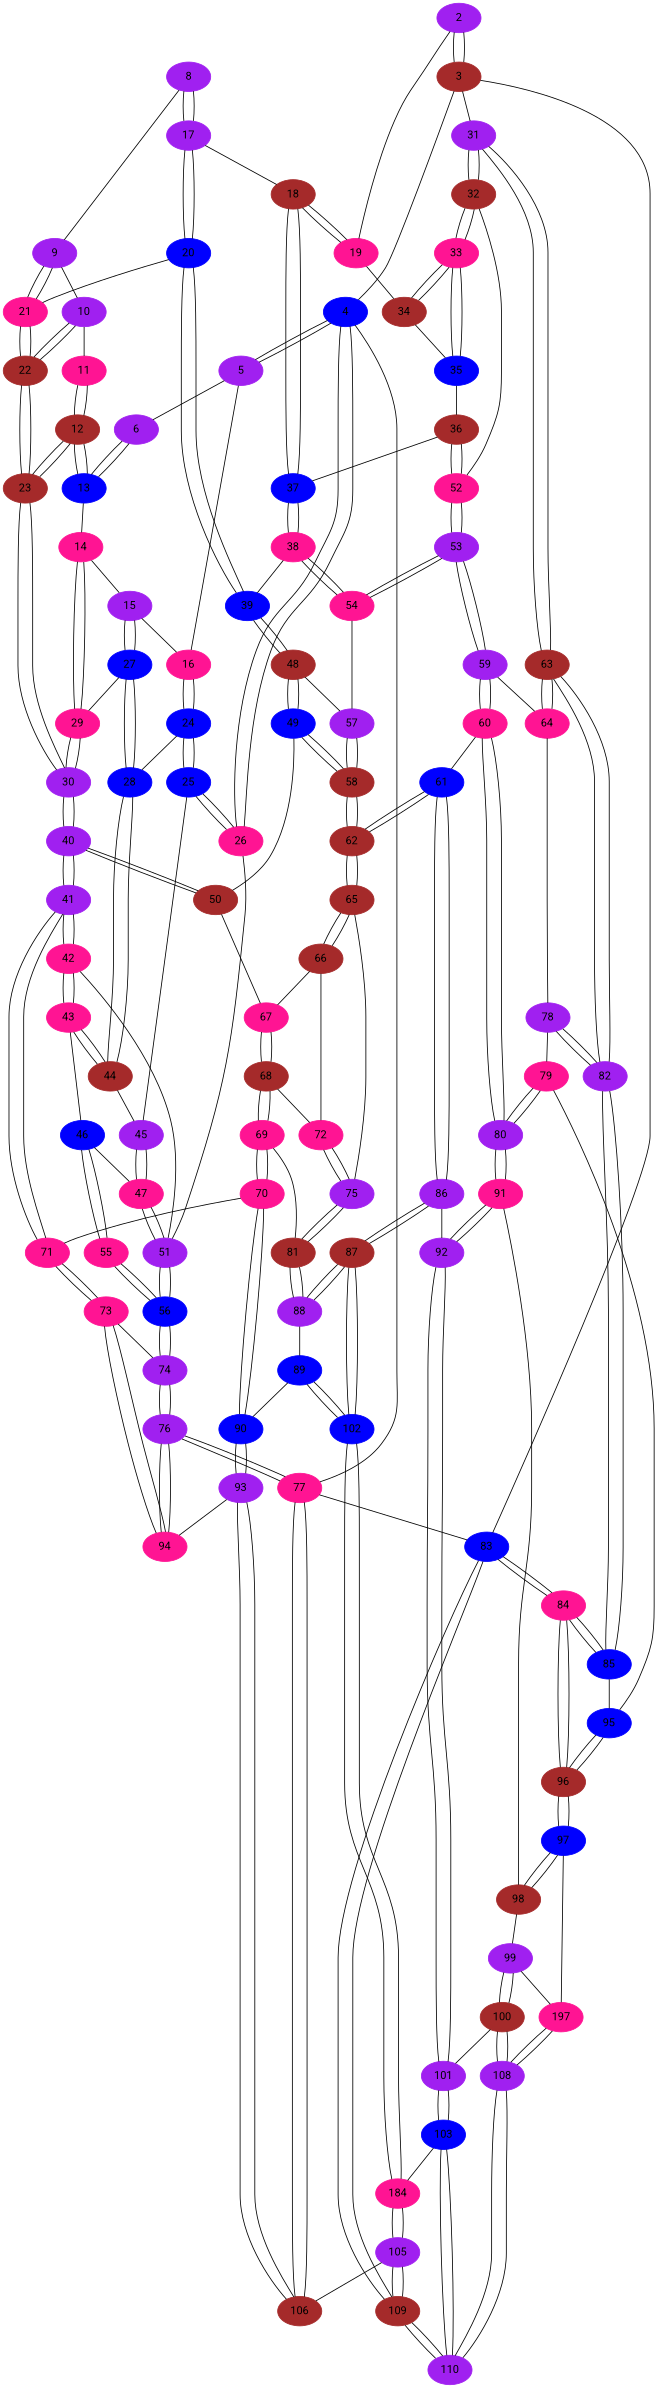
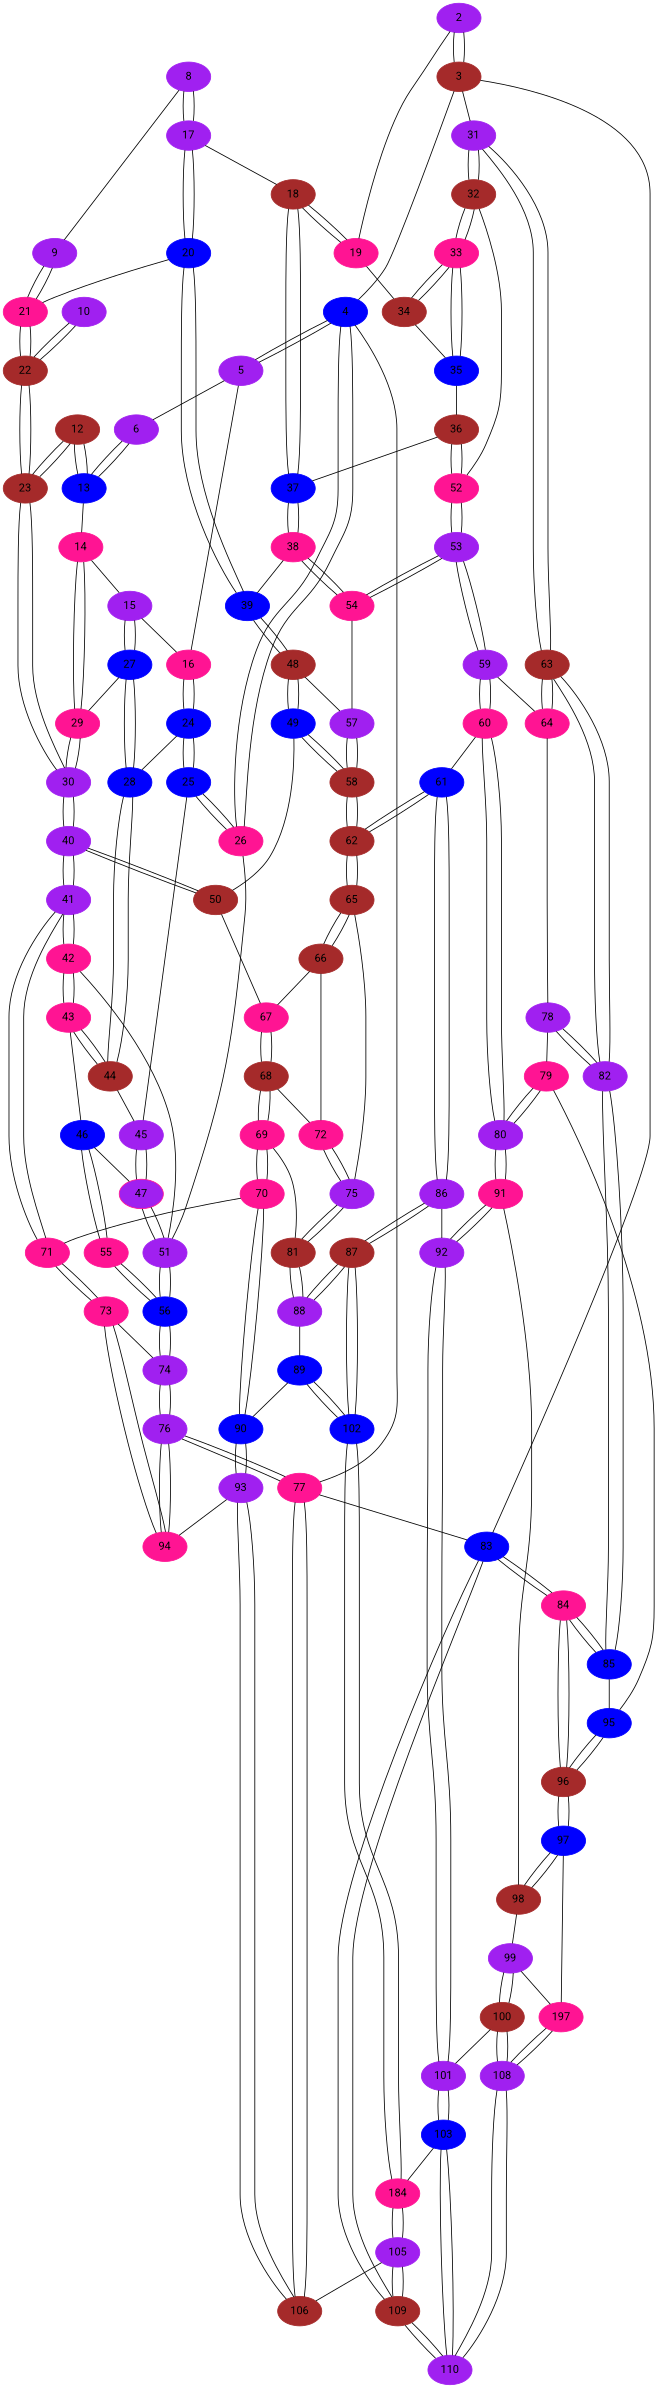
edge "9" -- "10": removed
node "11": removed
node "47": fillcolor deeppink -> purple
